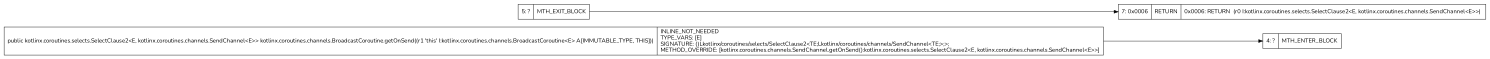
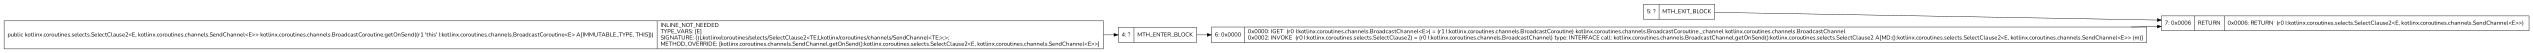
node "6: 0x0000": added
